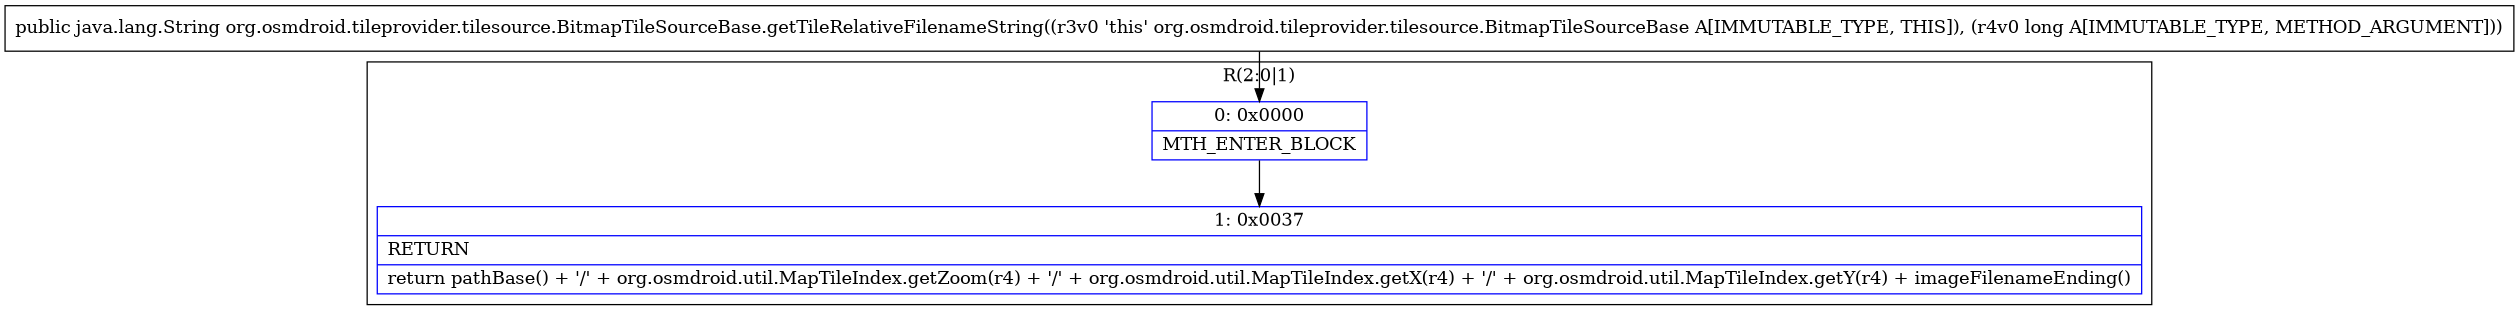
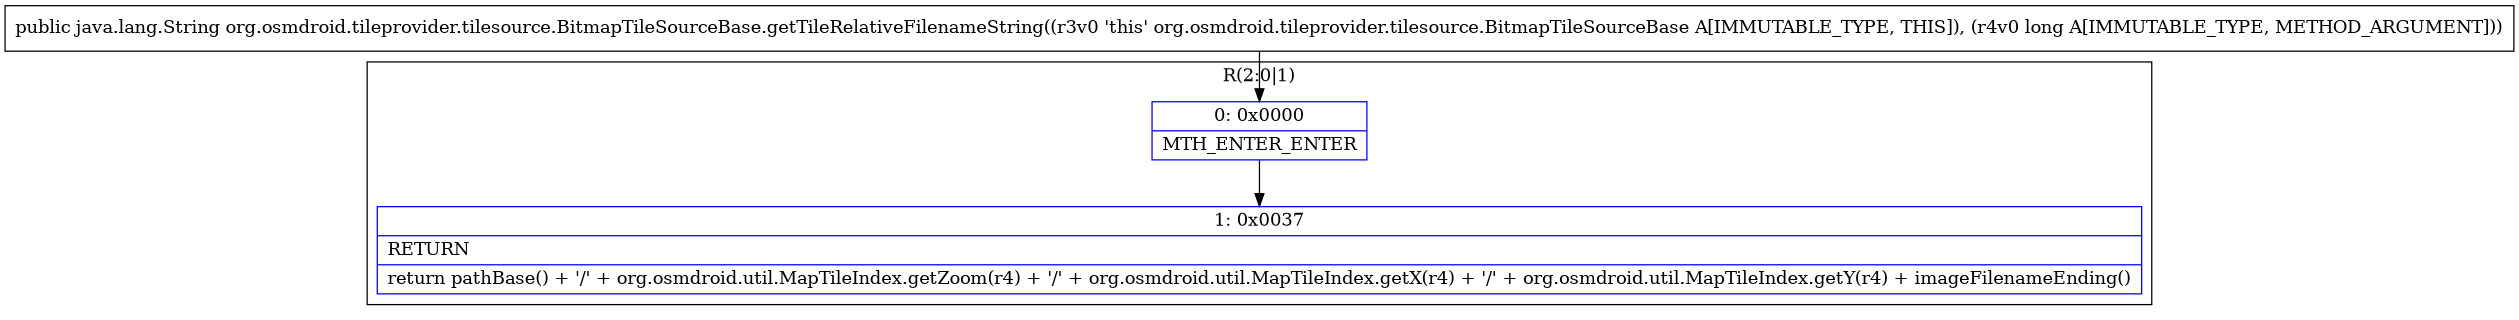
node "0: 0x0000": text "MTH_ENTER_BLOCK" -> "MTH_ENTER_ENTER"
